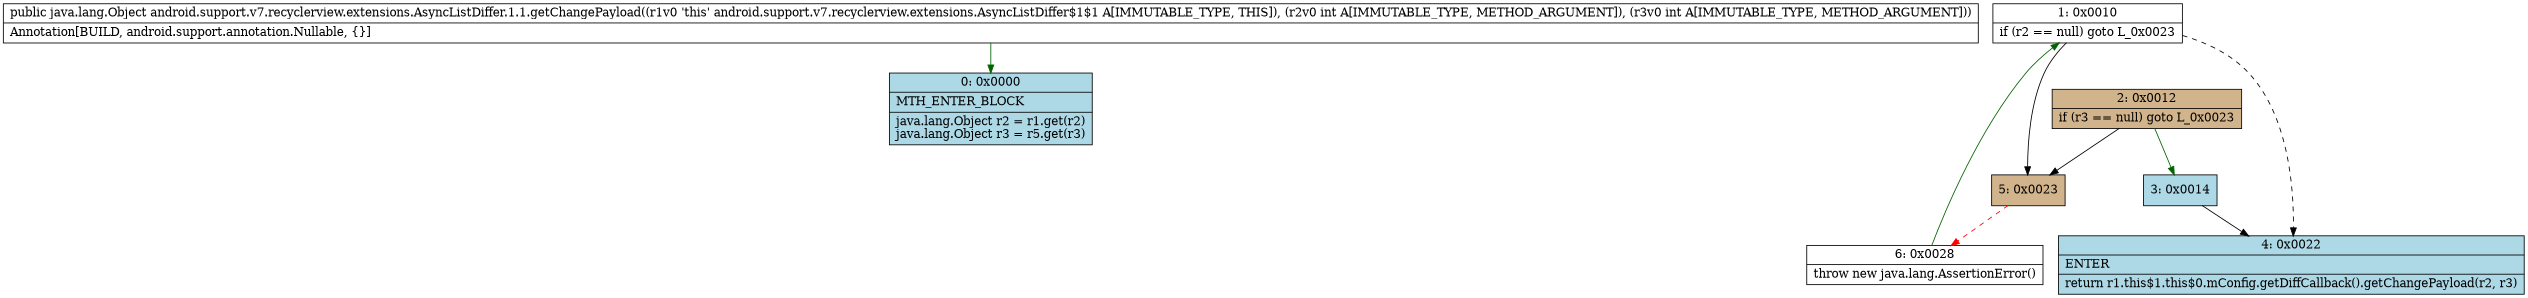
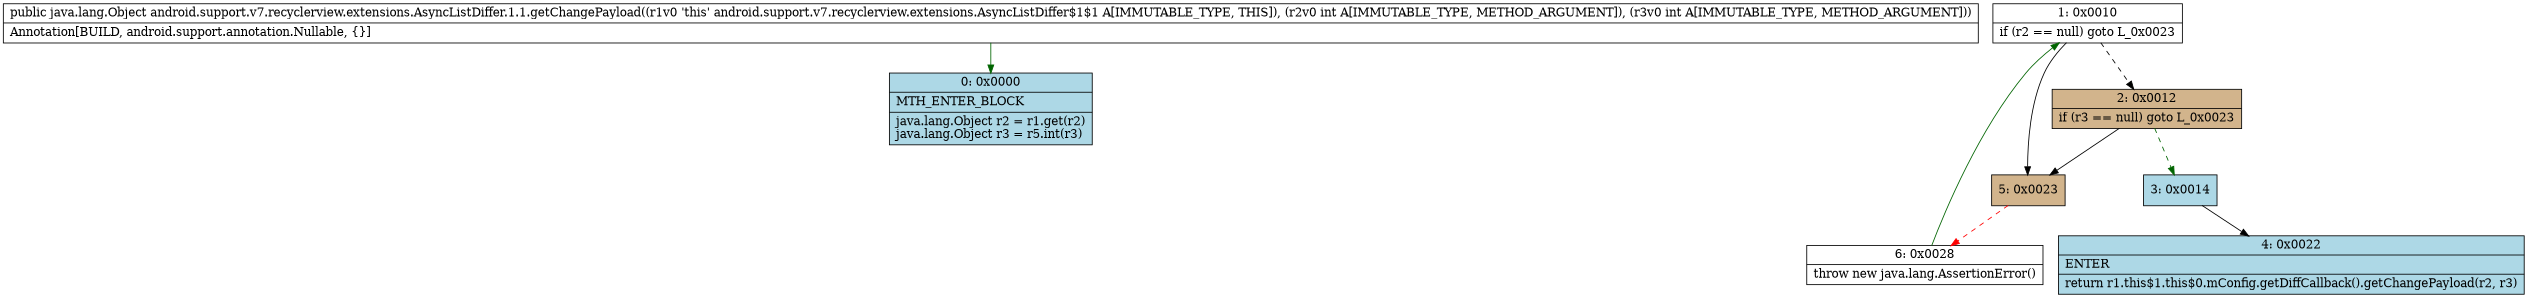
edge "1: 0x0010" -> "4: 0x0022": now "1: 0x0010" -> "2: 0x0012"
node "0: 0x0000": text "java.lang.Object r3 = r5.get(r3)" -> "java.lang.Object r3 = r5.int(r3)"
edge "2: 0x0012" -> "3: 0x0014": style solid -> dashed
